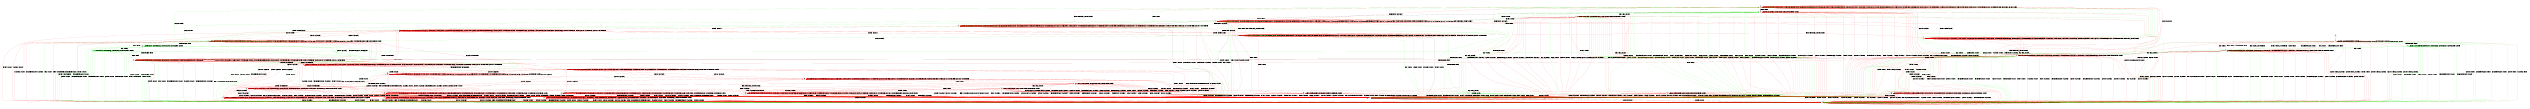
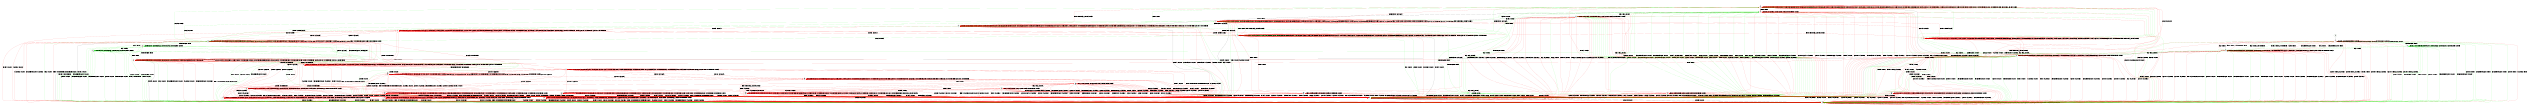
edge "j" -> "r": label "KEXINIT_PROCEED / KEXINIT" -> "CH_REQUEST_PTY / CH_SUCCESS"
